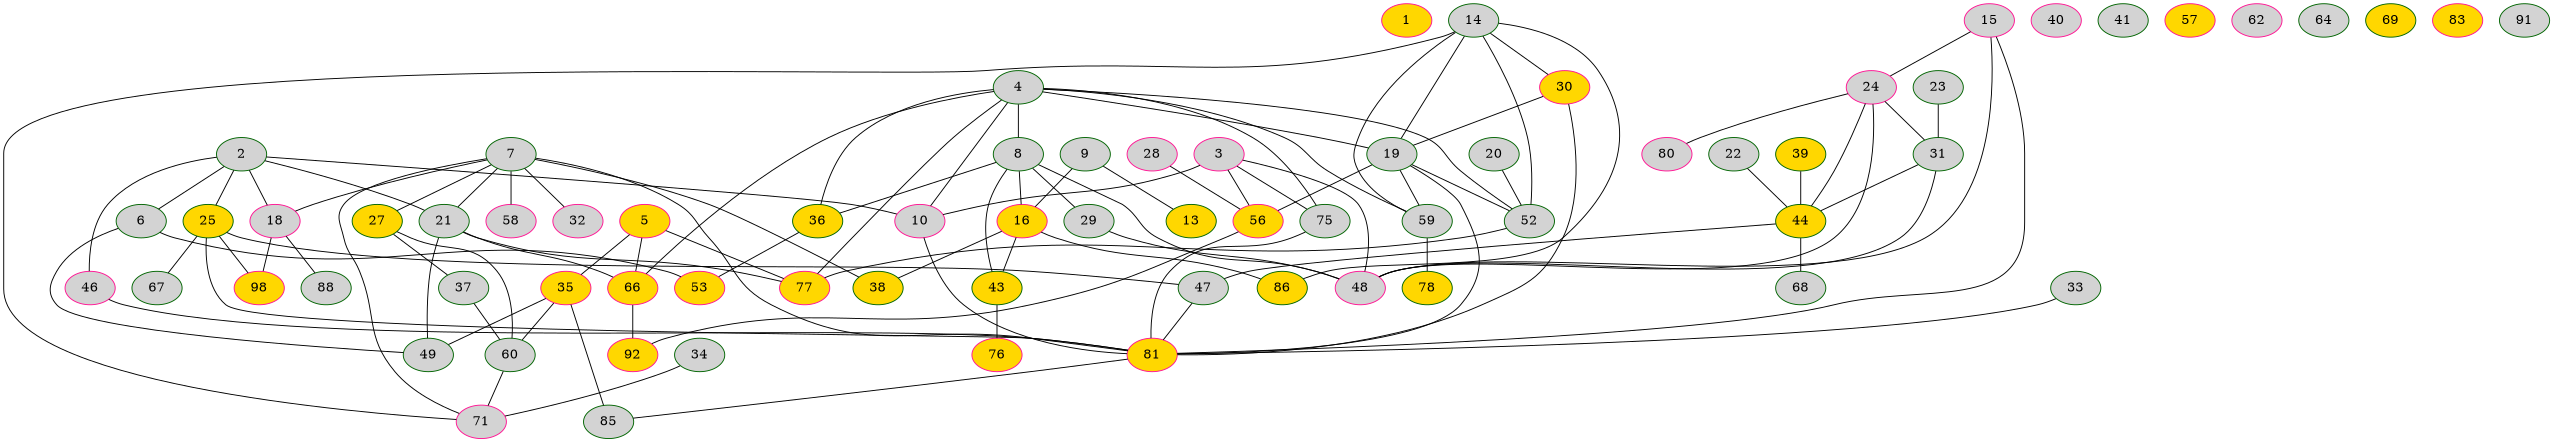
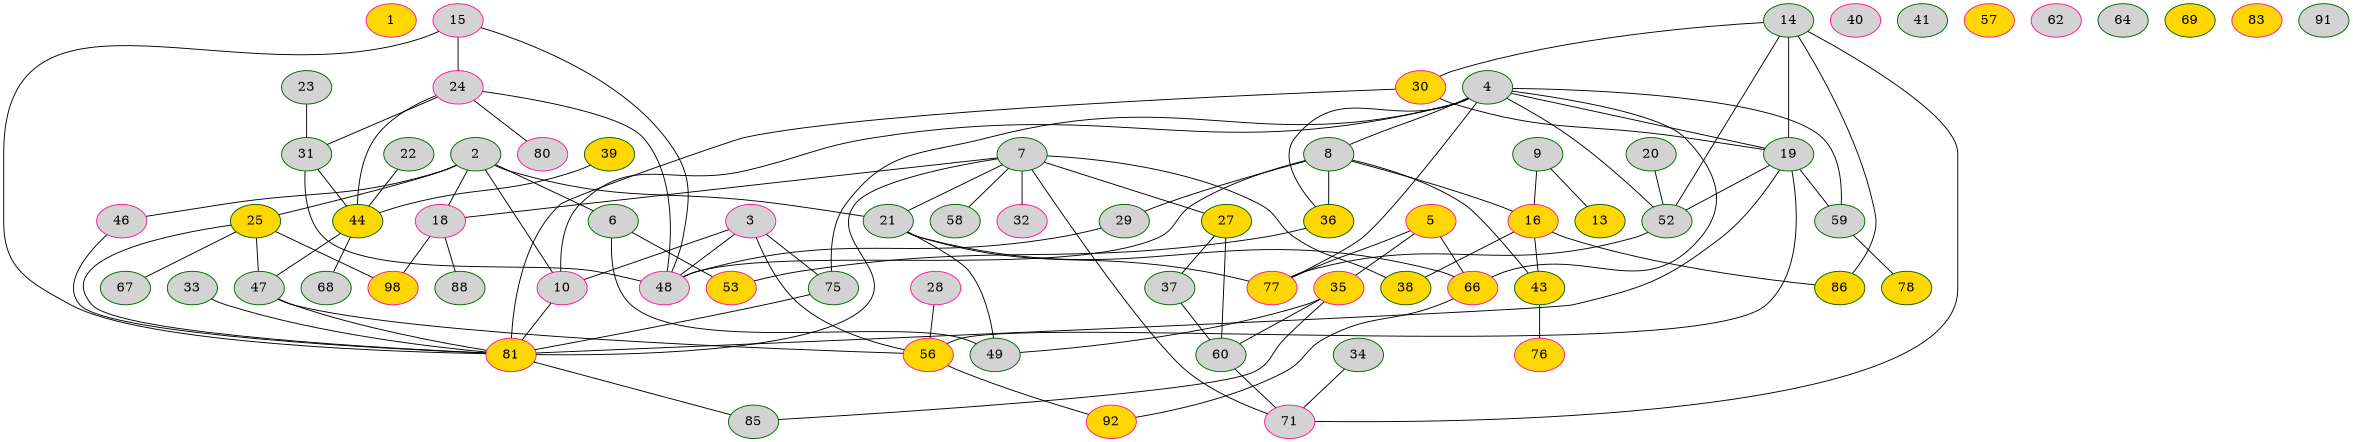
edge "14" -- "59": removed
node "58": color deeppink -> darkgreen
edge "47" -- "56": added
